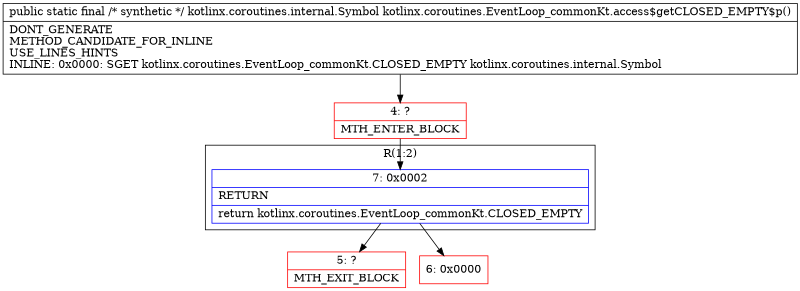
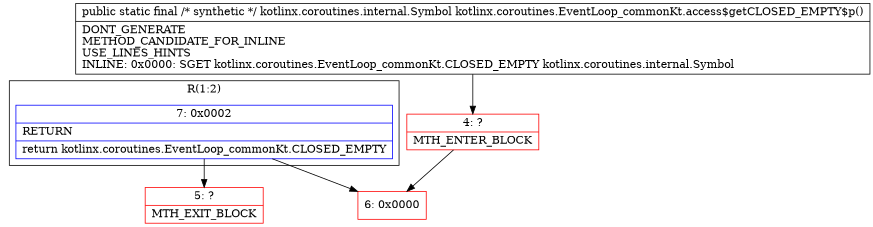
edge "4: ?" -> "7: 0x0002": now "4: ?" -> "6: 0x0000"
